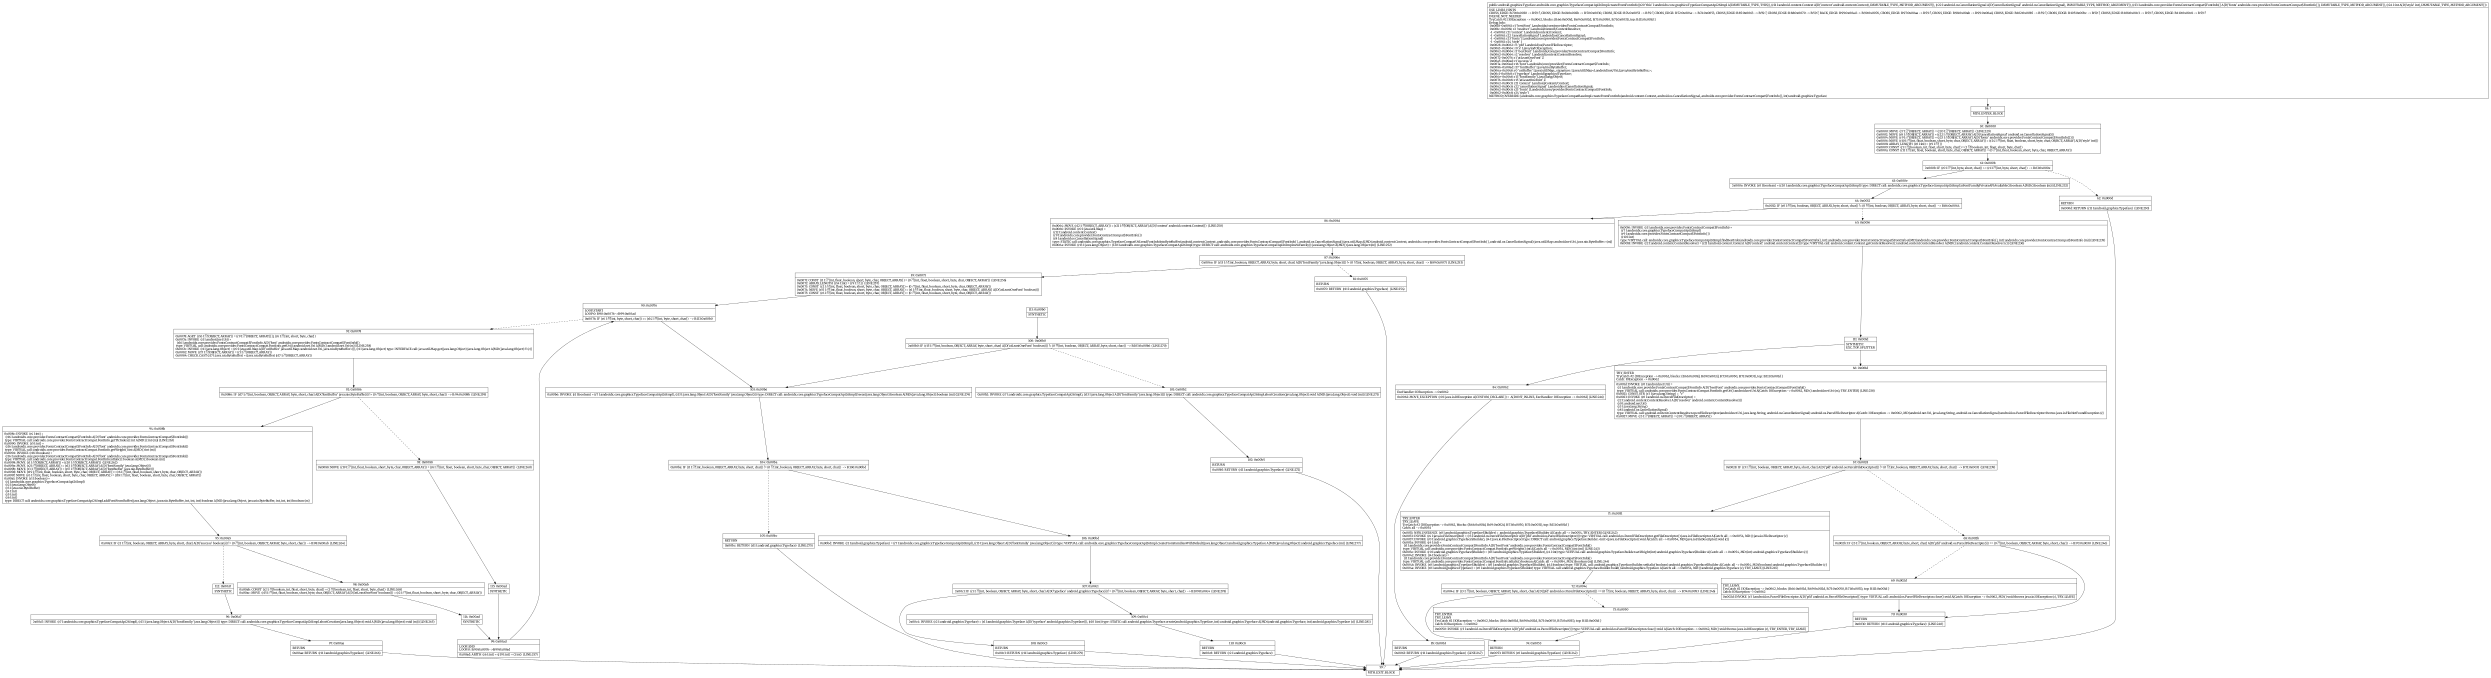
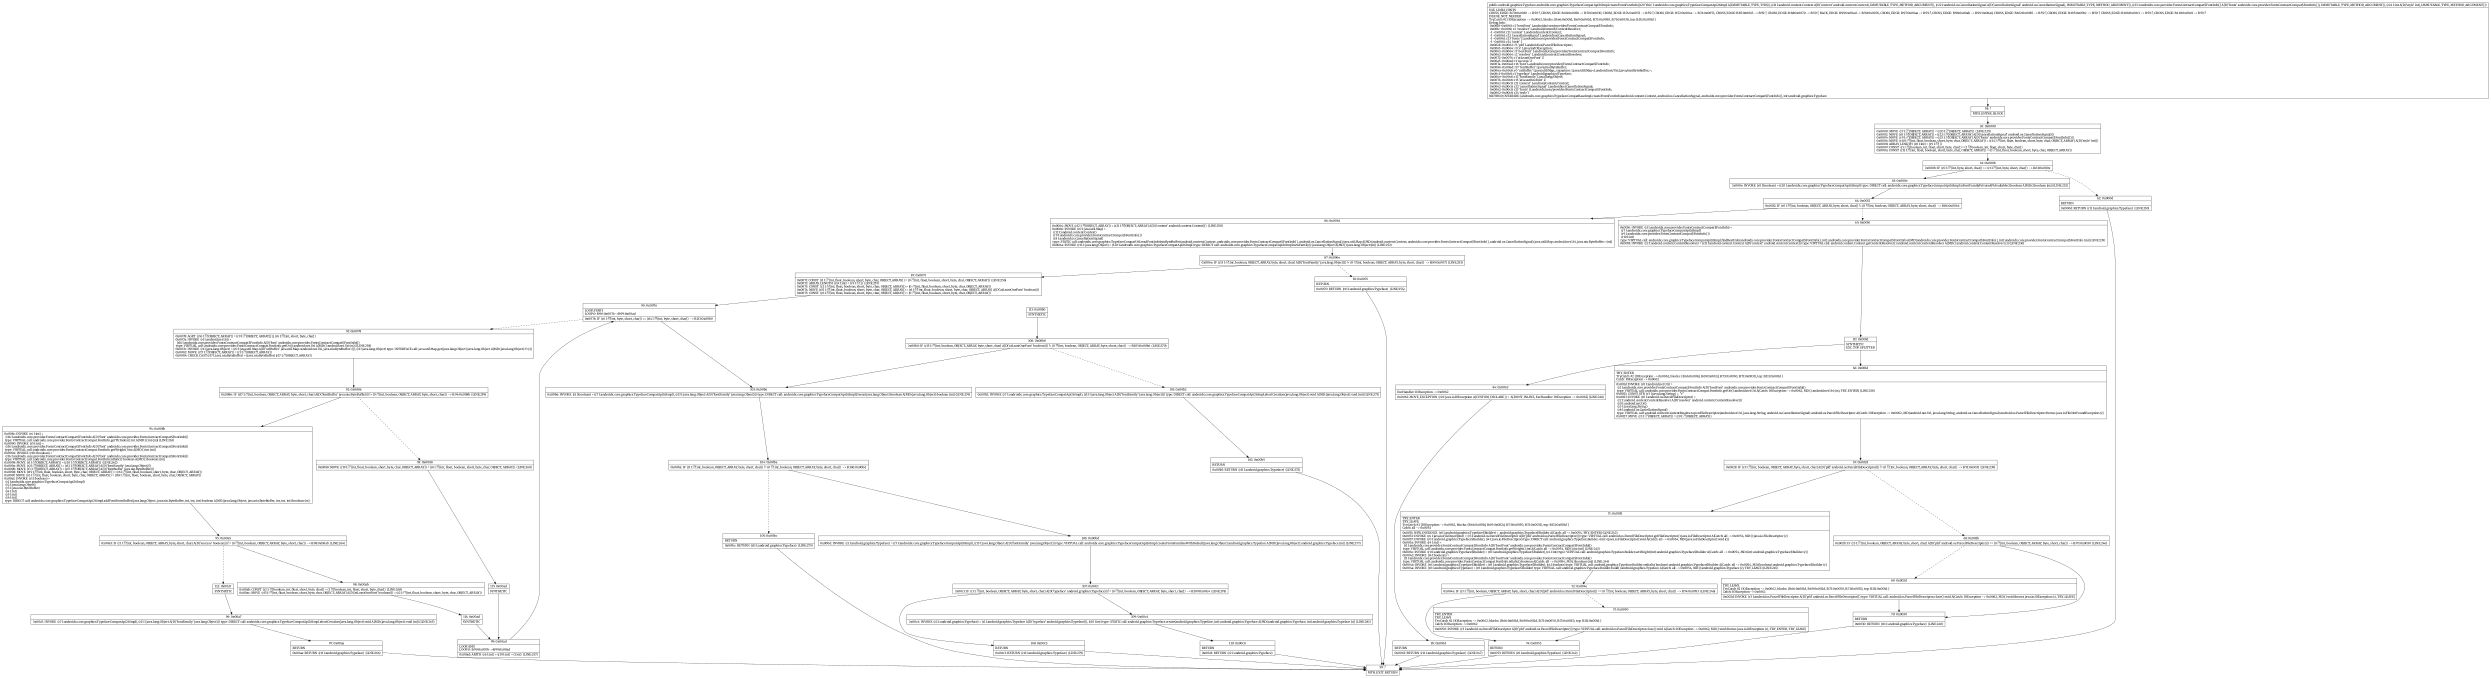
node "59: ?": text "MTH_EXIT_BLOCK" -> "MTH_EXIT_RETURN"
